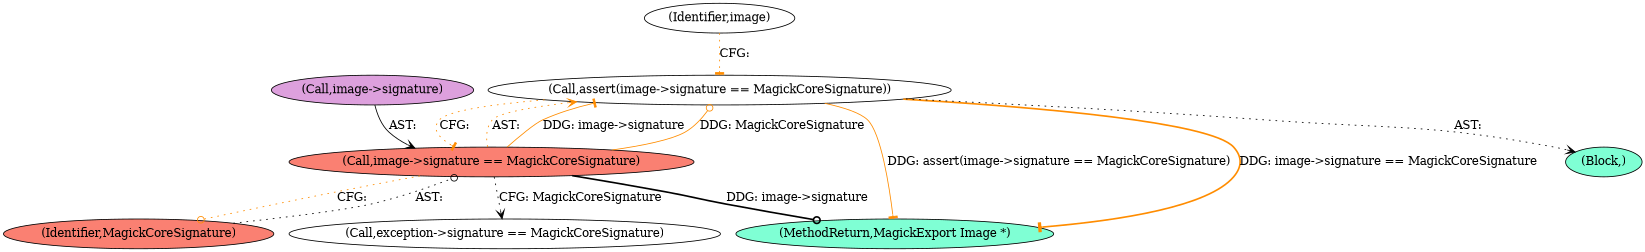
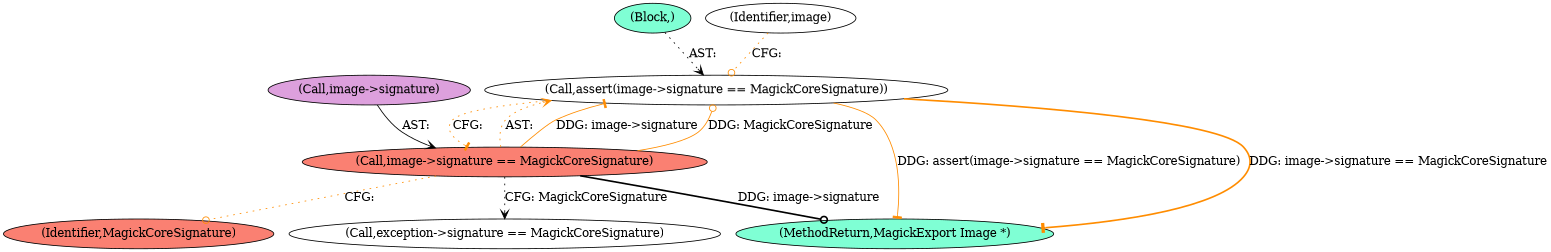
edge "(Identifier,image)" -> "(Call,assert(image->signature == MagickCoreSignature))": arrowhead tee -> odot
edge "(Call,assert(image->signature == MagickCoreSignature))" -> "(Block,)": reversed
edge "(Identifier,MagickCoreSignature)" -> "(Call,image->signature == MagickCoreSignature)": removed, label "AST:"
